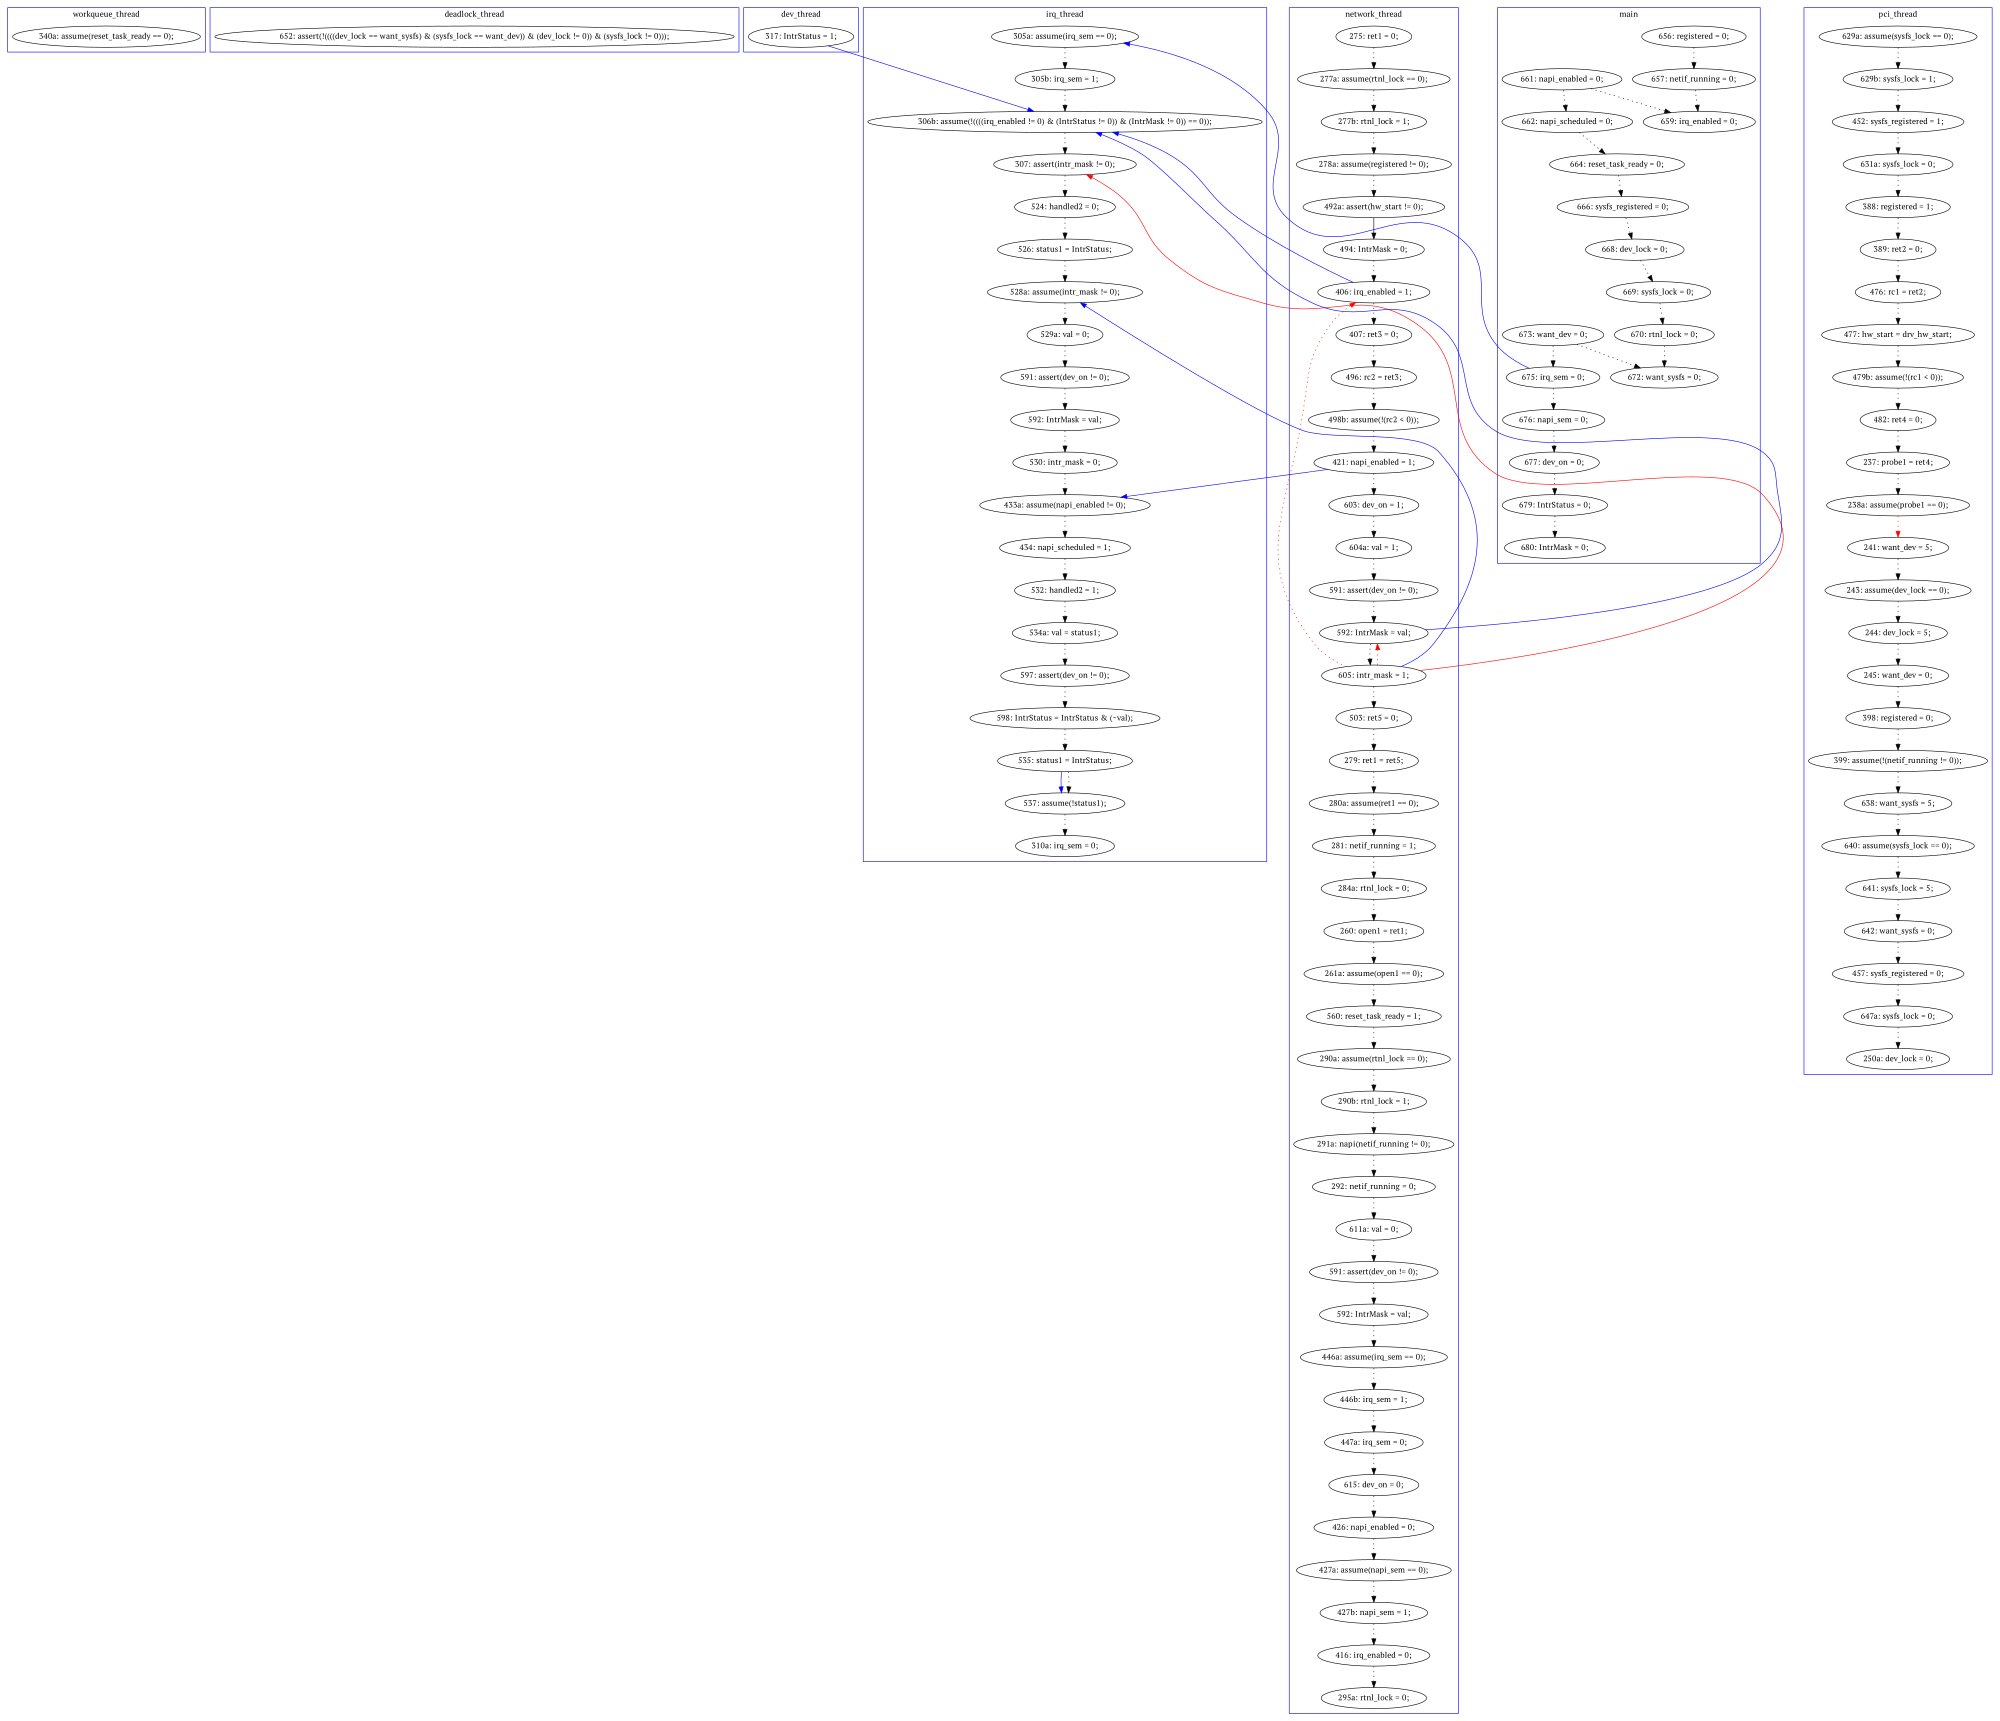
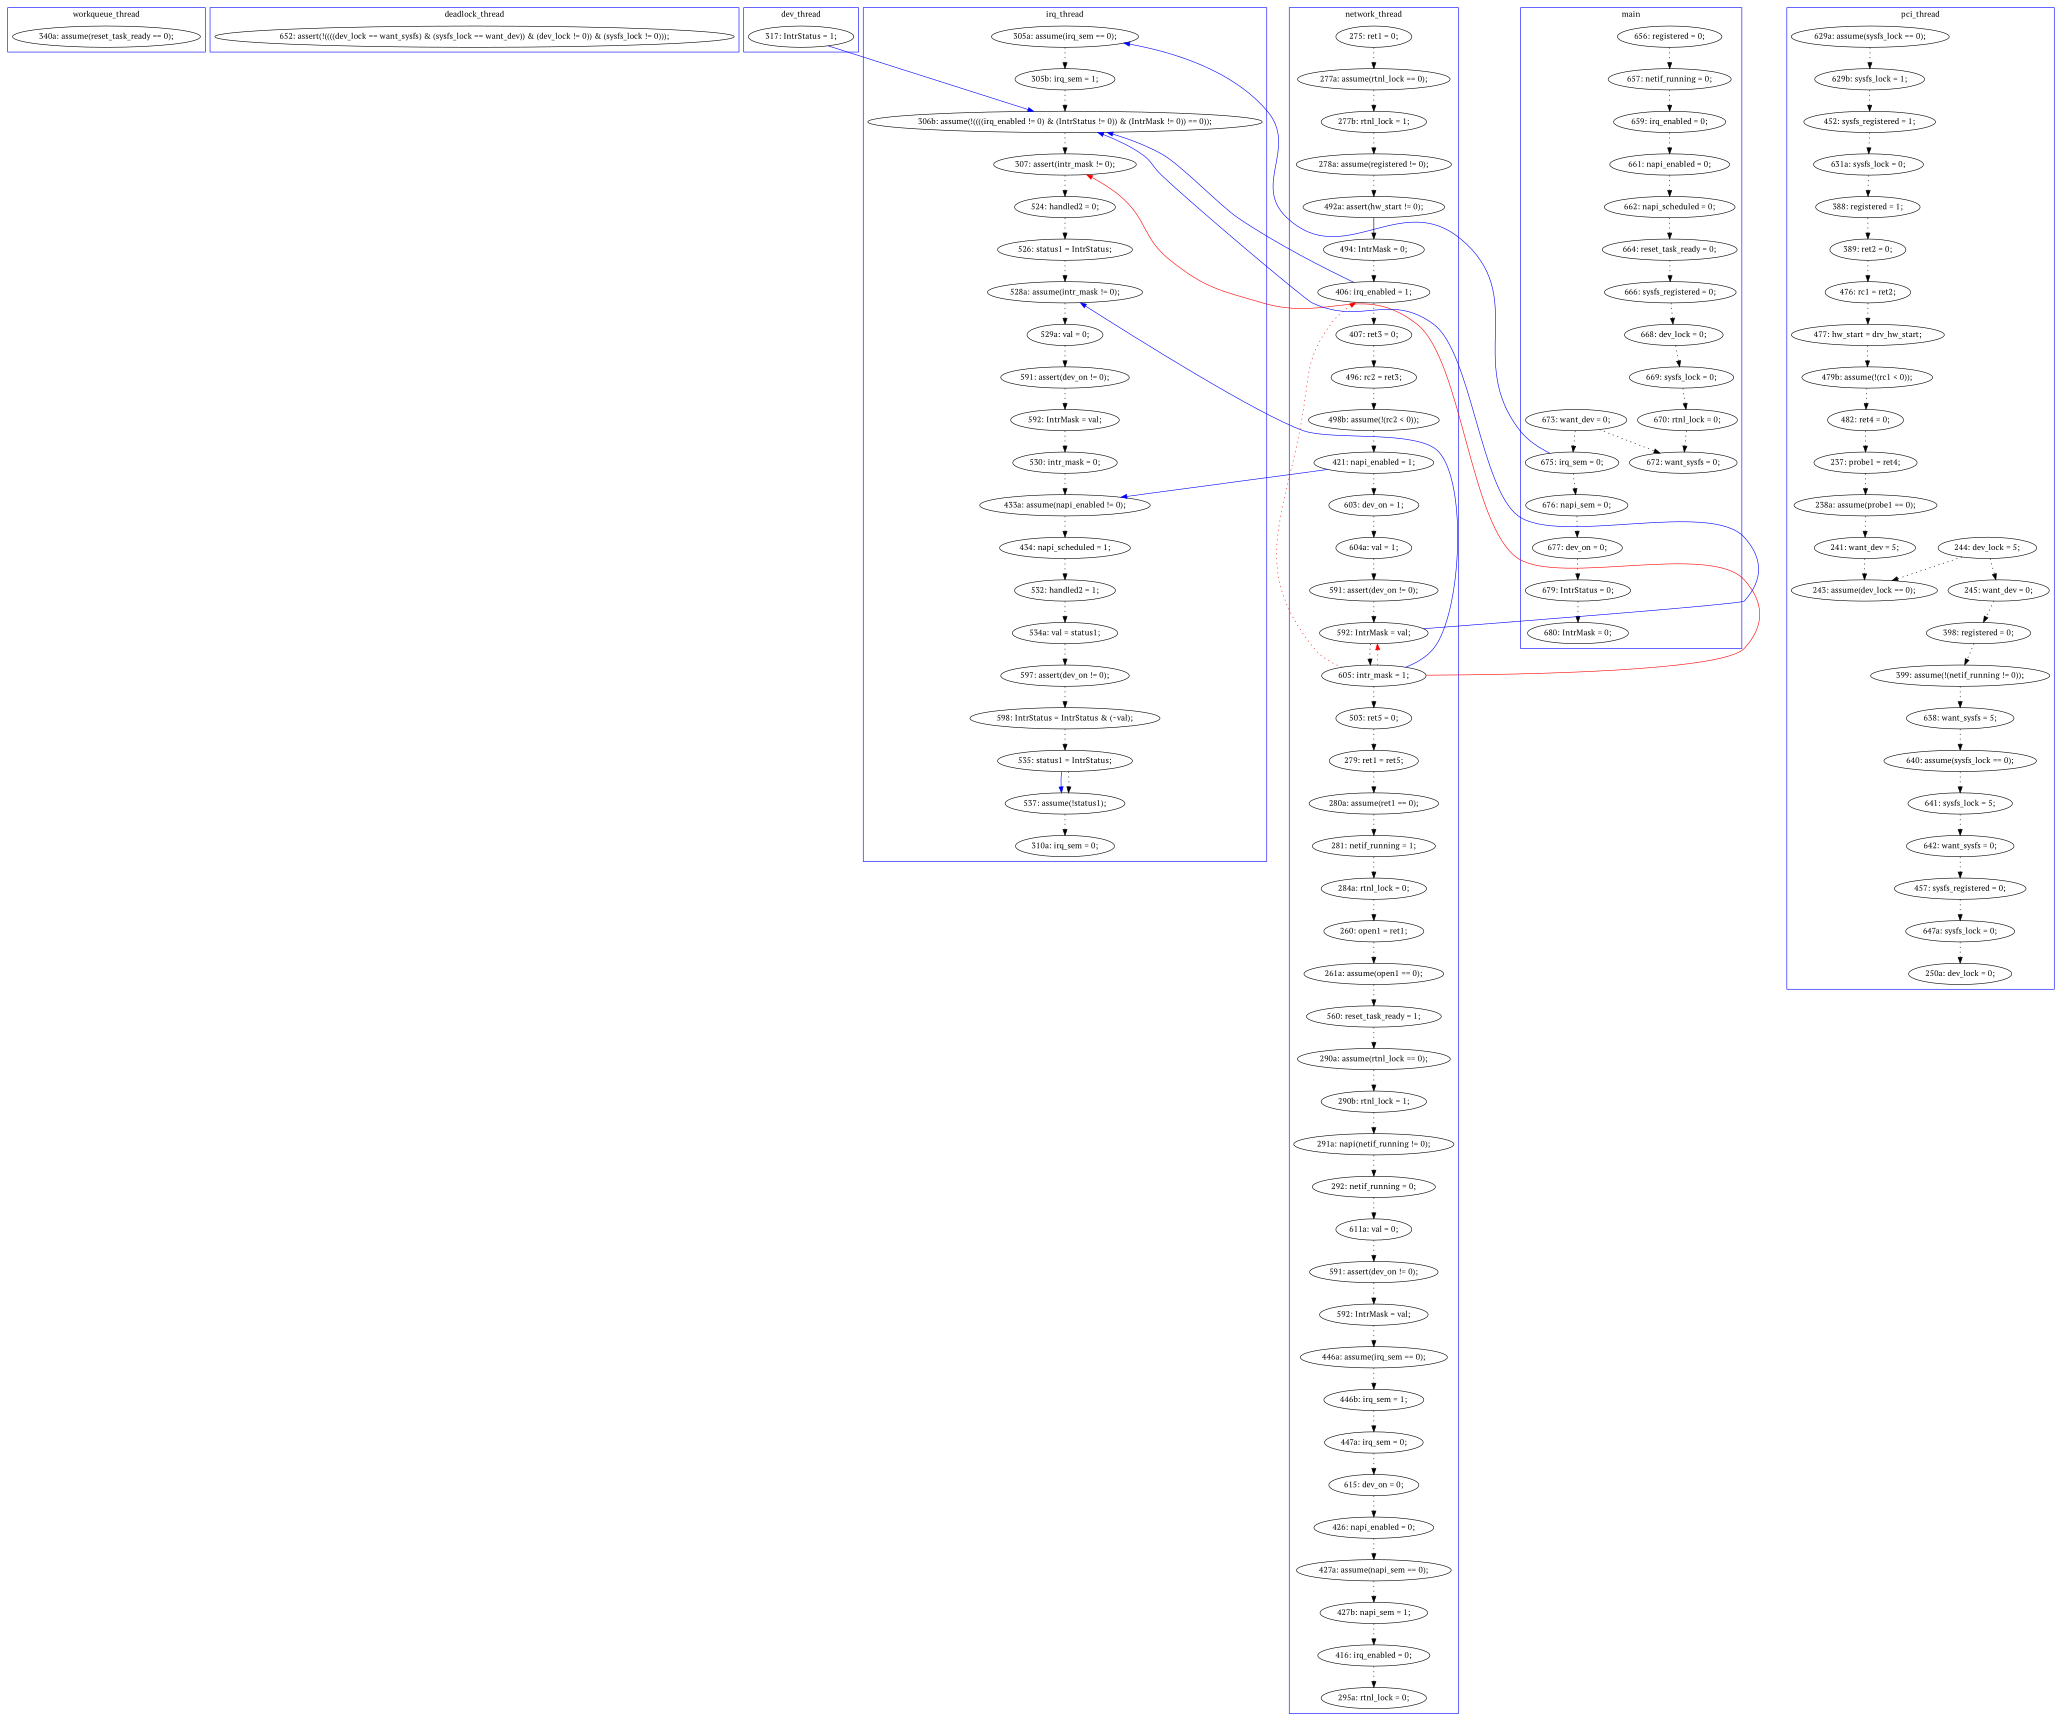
edge "661: napi_enabled = 0;" -> "659: irq_enabled = 0;": reversed
edge "238a: assume(probe1 == 0);" -> "241: want_dev = 5;": color red -> black
edge "243: assume(dev_lock == 0);" -> "244: dev_lock = 5;": reversed
